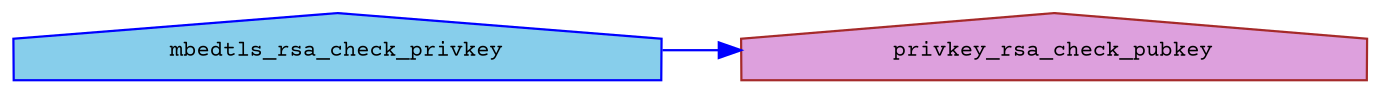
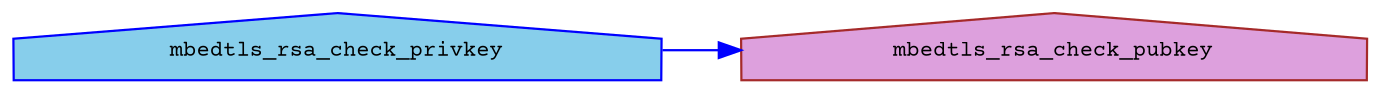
node "privkey_rsa_check_pubkey": label "privkey_rsa_check_pubkey" -> "mbedtls_rsa_check_pubkey"
